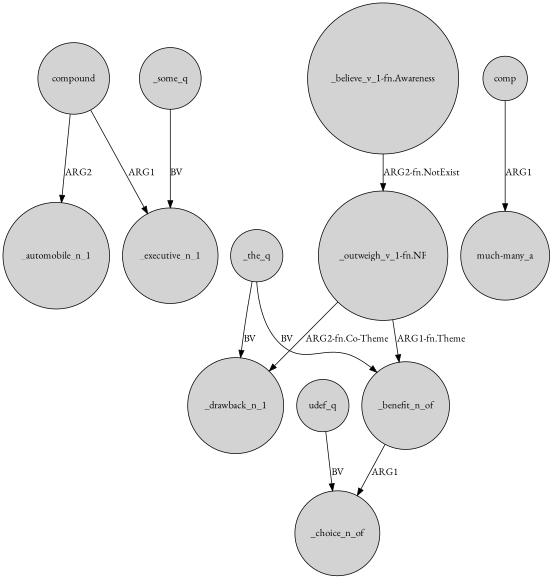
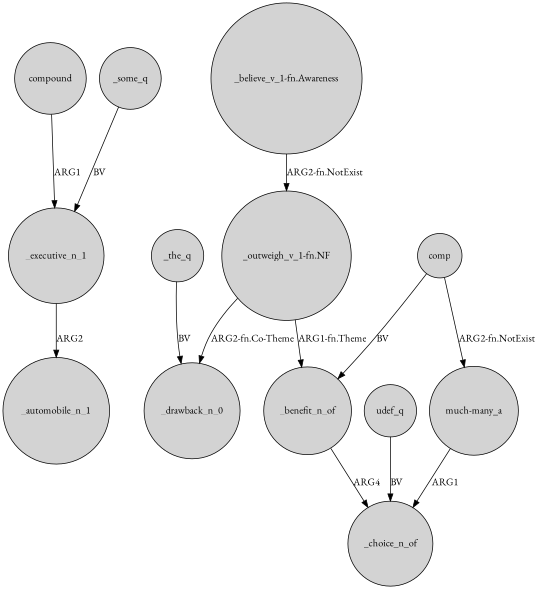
edge "compound" -> "_automobile_n_1": now "_executive_n_1" -> "_automobile_n_1"
edge "comp" -> "much-many_a": label "ARG1" -> "ARG2-fn.NotExist"
edge "_the_q" -> "_benefit_n_of": now "comp" -> "_benefit_n_of"
node "_drawback_n_1": label "_drawback_n_1" -> "_drawback_n_0"
edge "_benefit_n_of" -> "_choice_n_of": label "ARG1" -> "ARG4"
edge "much-many_a" -> "_choice_n_of": added, label "ARG1"
